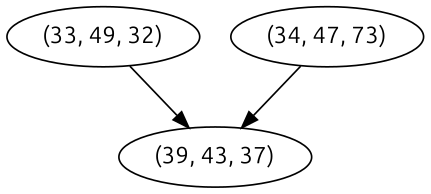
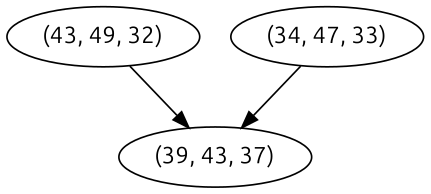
node "(33, 49, 32)": label "(33, 49, 32)" -> "(43, 49, 32)"
node "(34, 47, 73)": label "(34, 47, 73)" -> "(34, 47, 33)"
